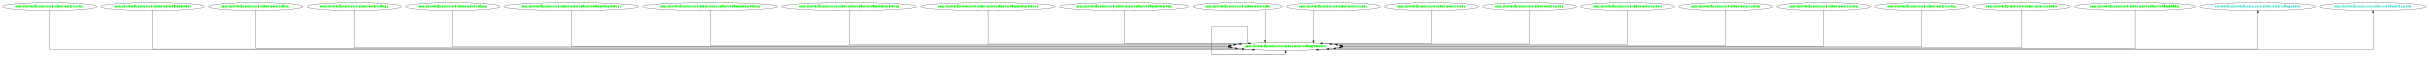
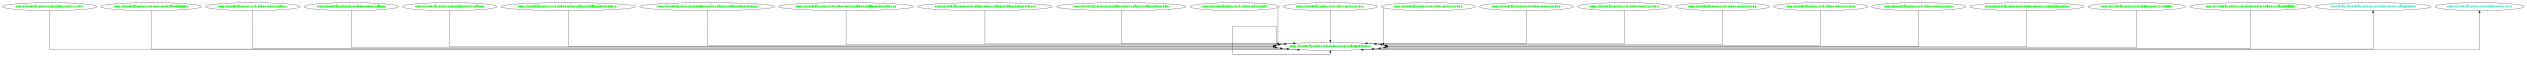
node "com.shutterfly.colorsure.client.ColorPatchesTest": label "com.shutterfly.colorsure.client.ColorPatchesTest" -> "com.shutterfly.colorsure.com.ColorPatchesTest"
node "com.shutterfly.colorsure.client.ColorSure$ScanAction": added
node "com.shutterfly.colorsure.client.StreamInterpreter": label "com.shutterfly.colorsure.client.StreamInterpreter" -> "com.shutterfly.colorsure.client.ColorSure"
